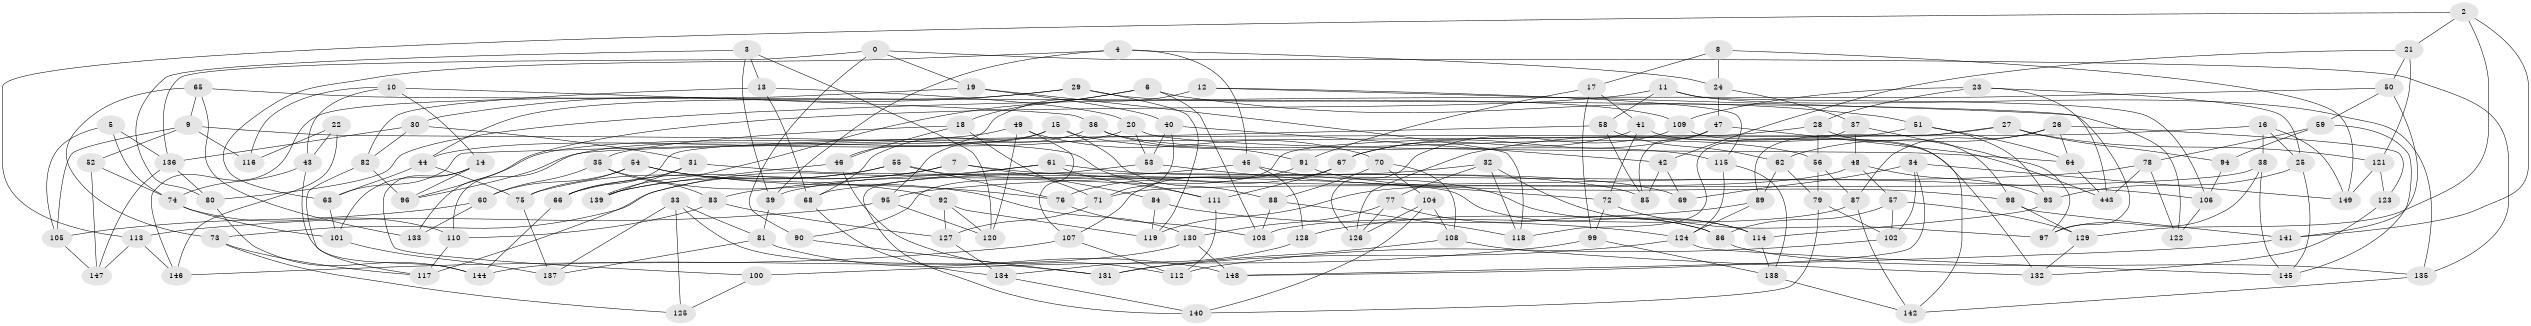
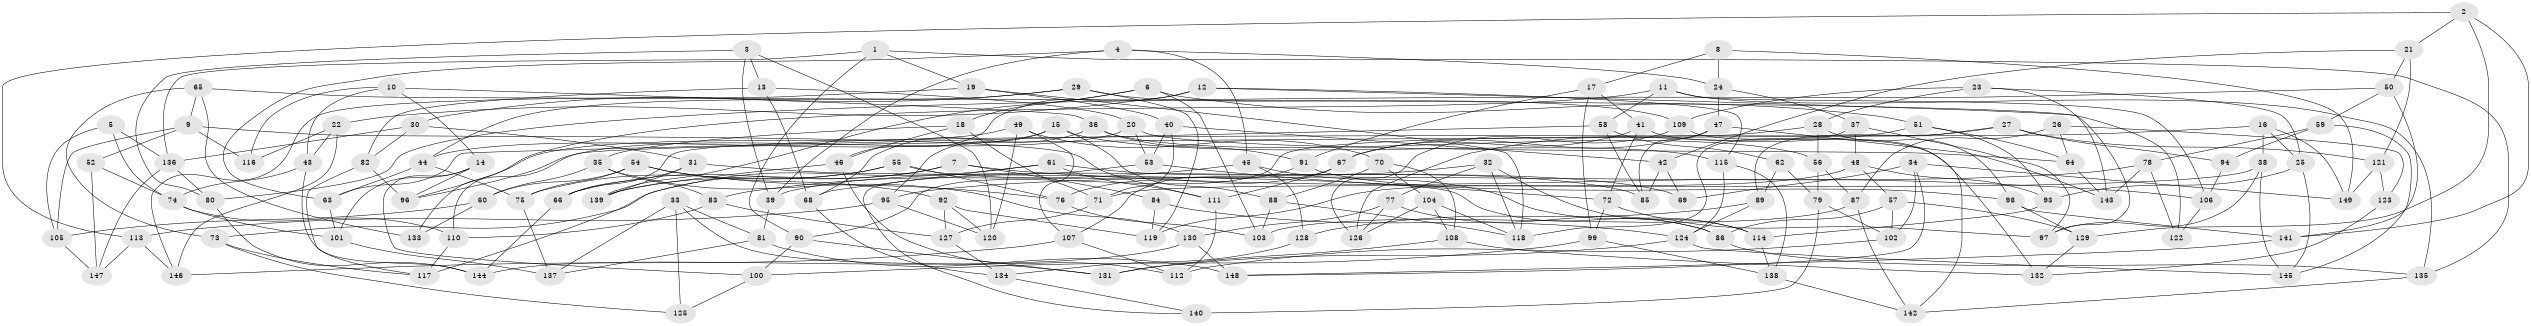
node "0": label "0" -> "1"
edge "12" -- "22": added
edge "26" -- "62": removed
node "443": label "443" -> "143"
edge "90" -- "100": added
edge "104" -- "140": now "104" -- "118"
